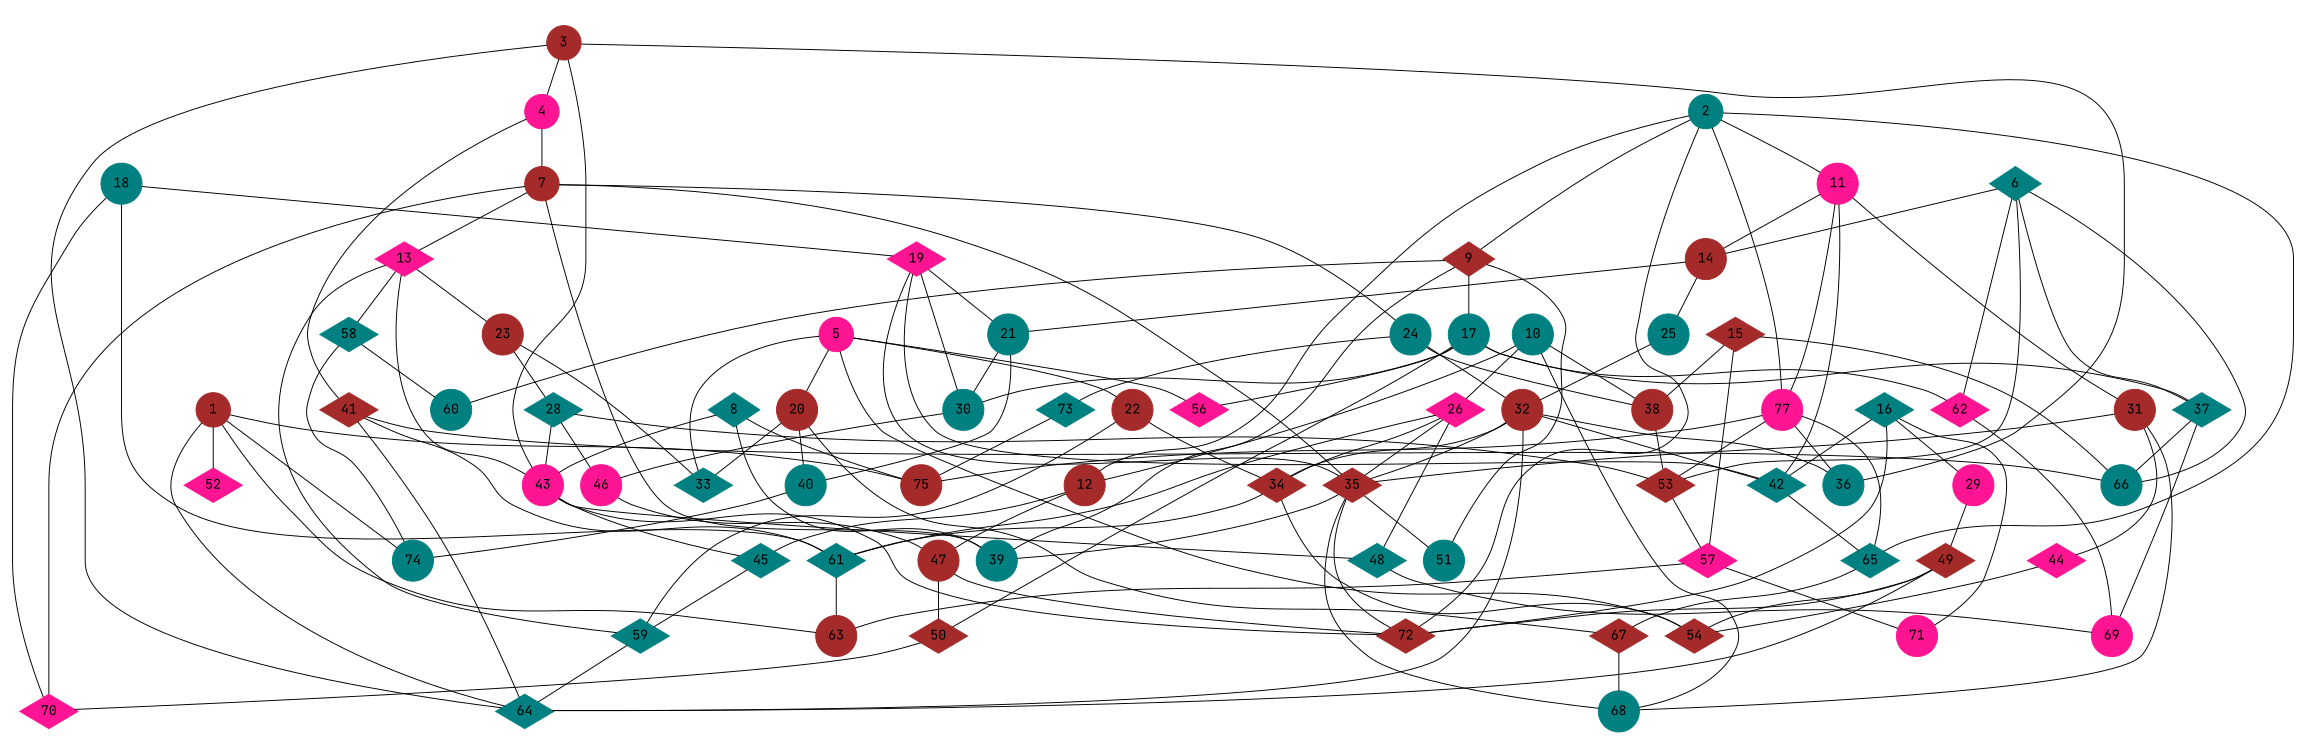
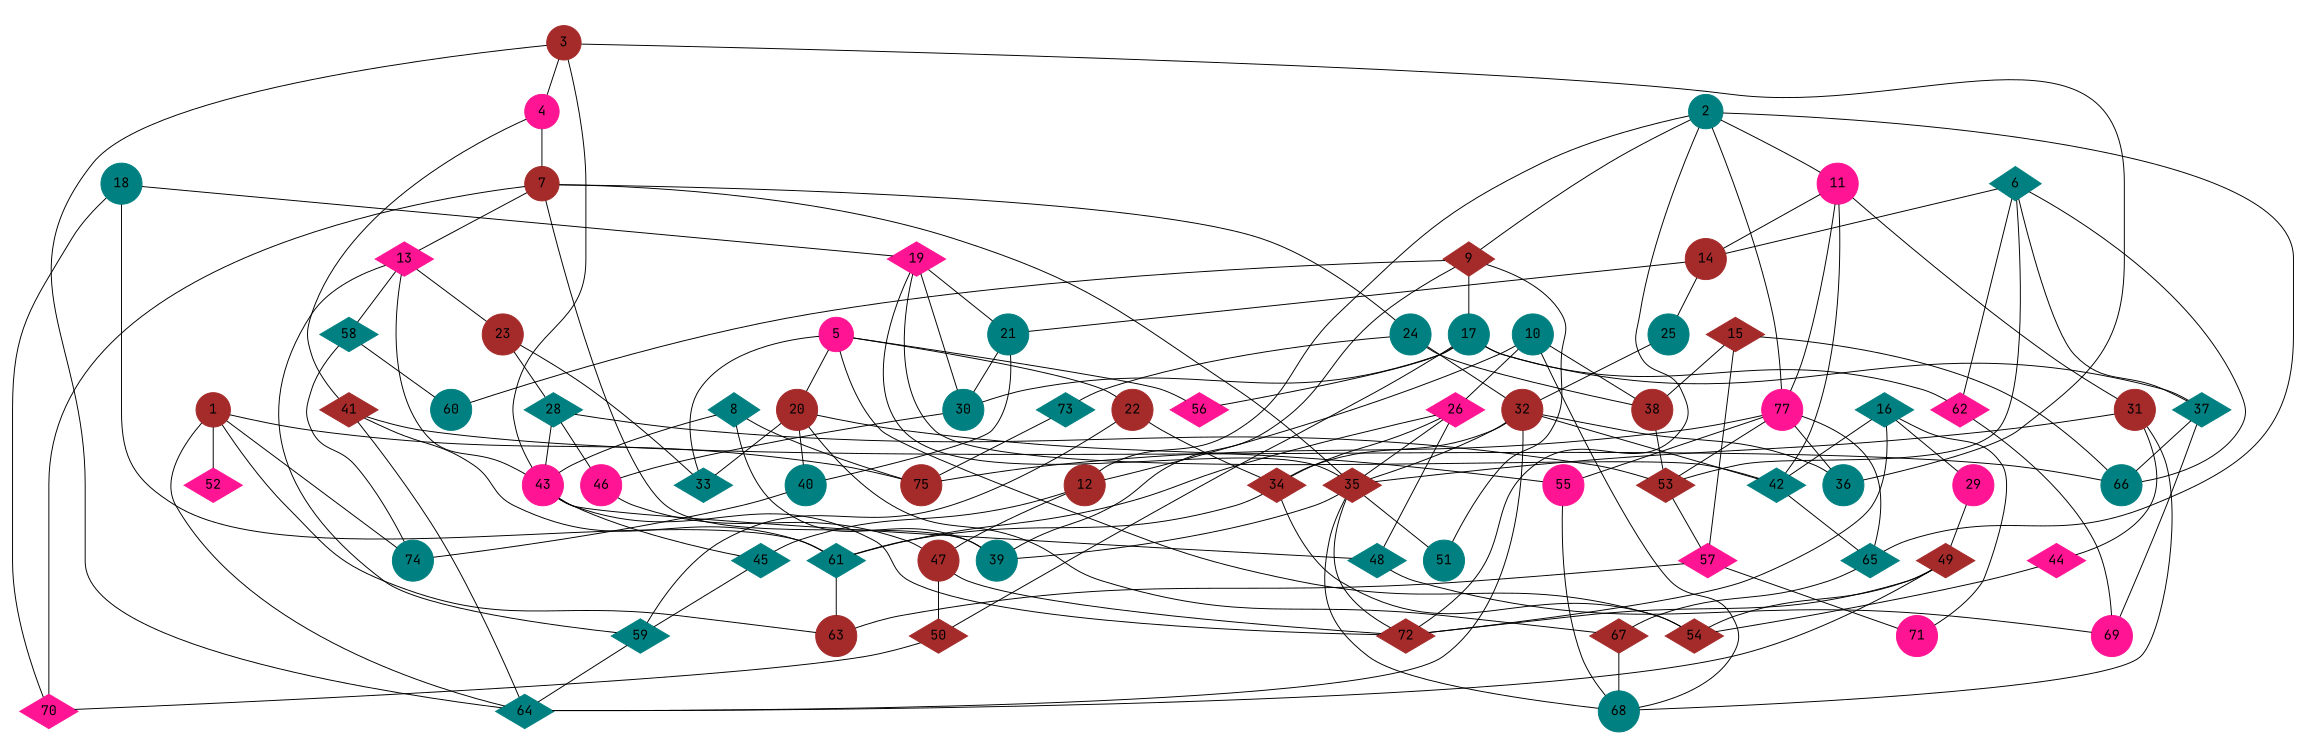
node "55": added
